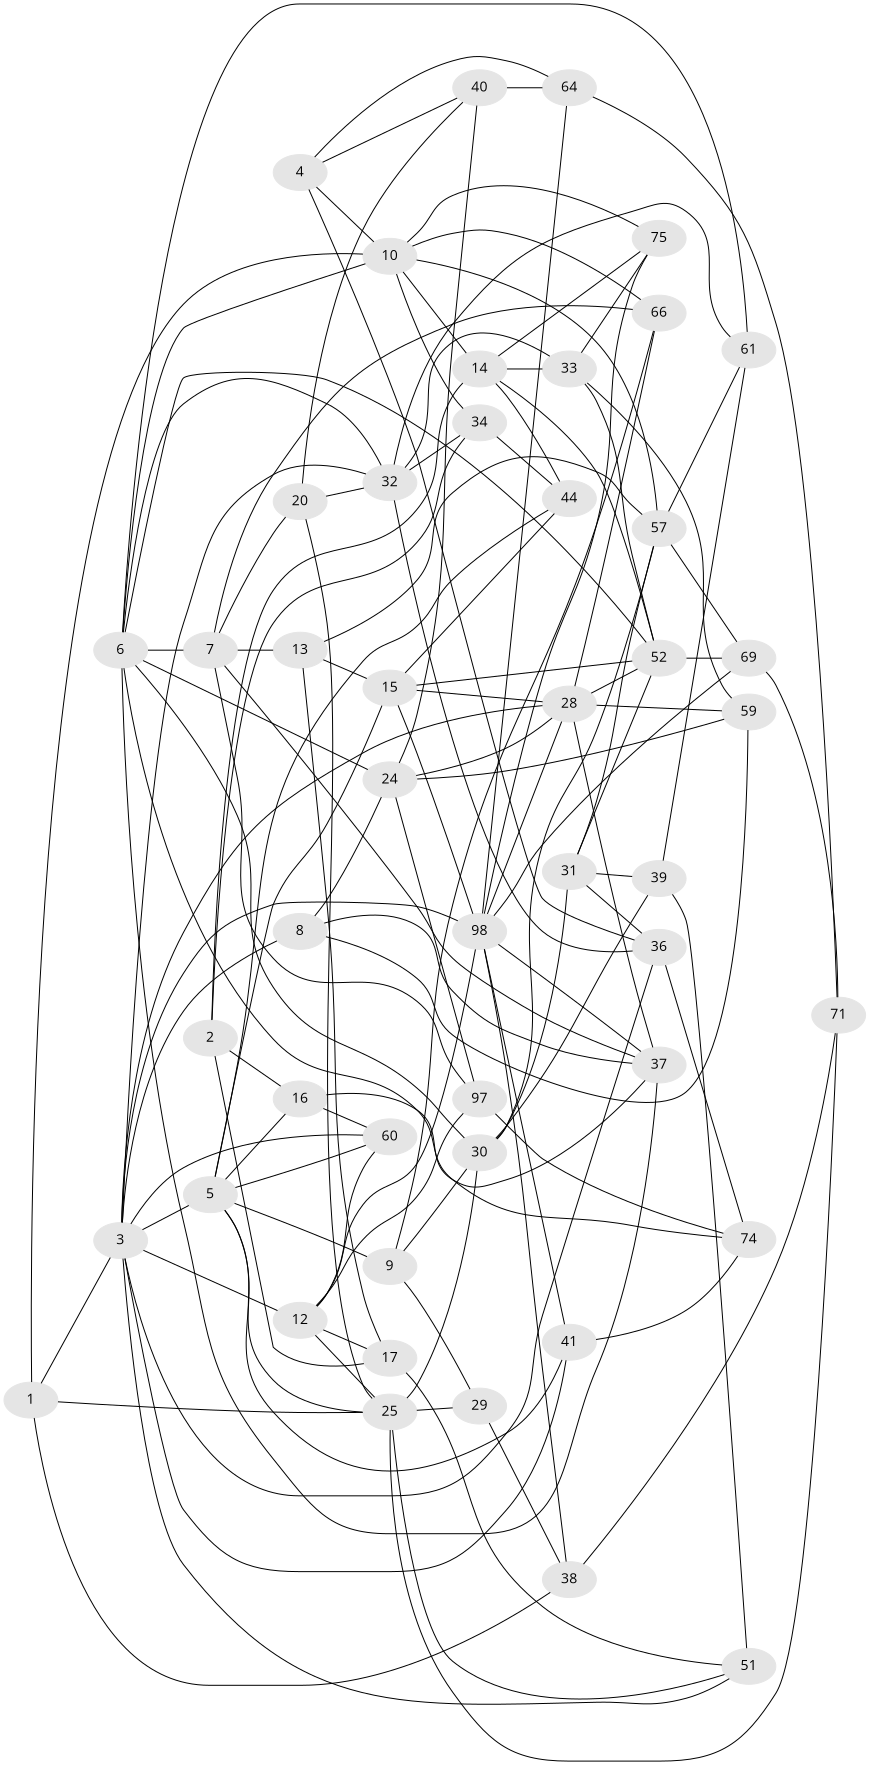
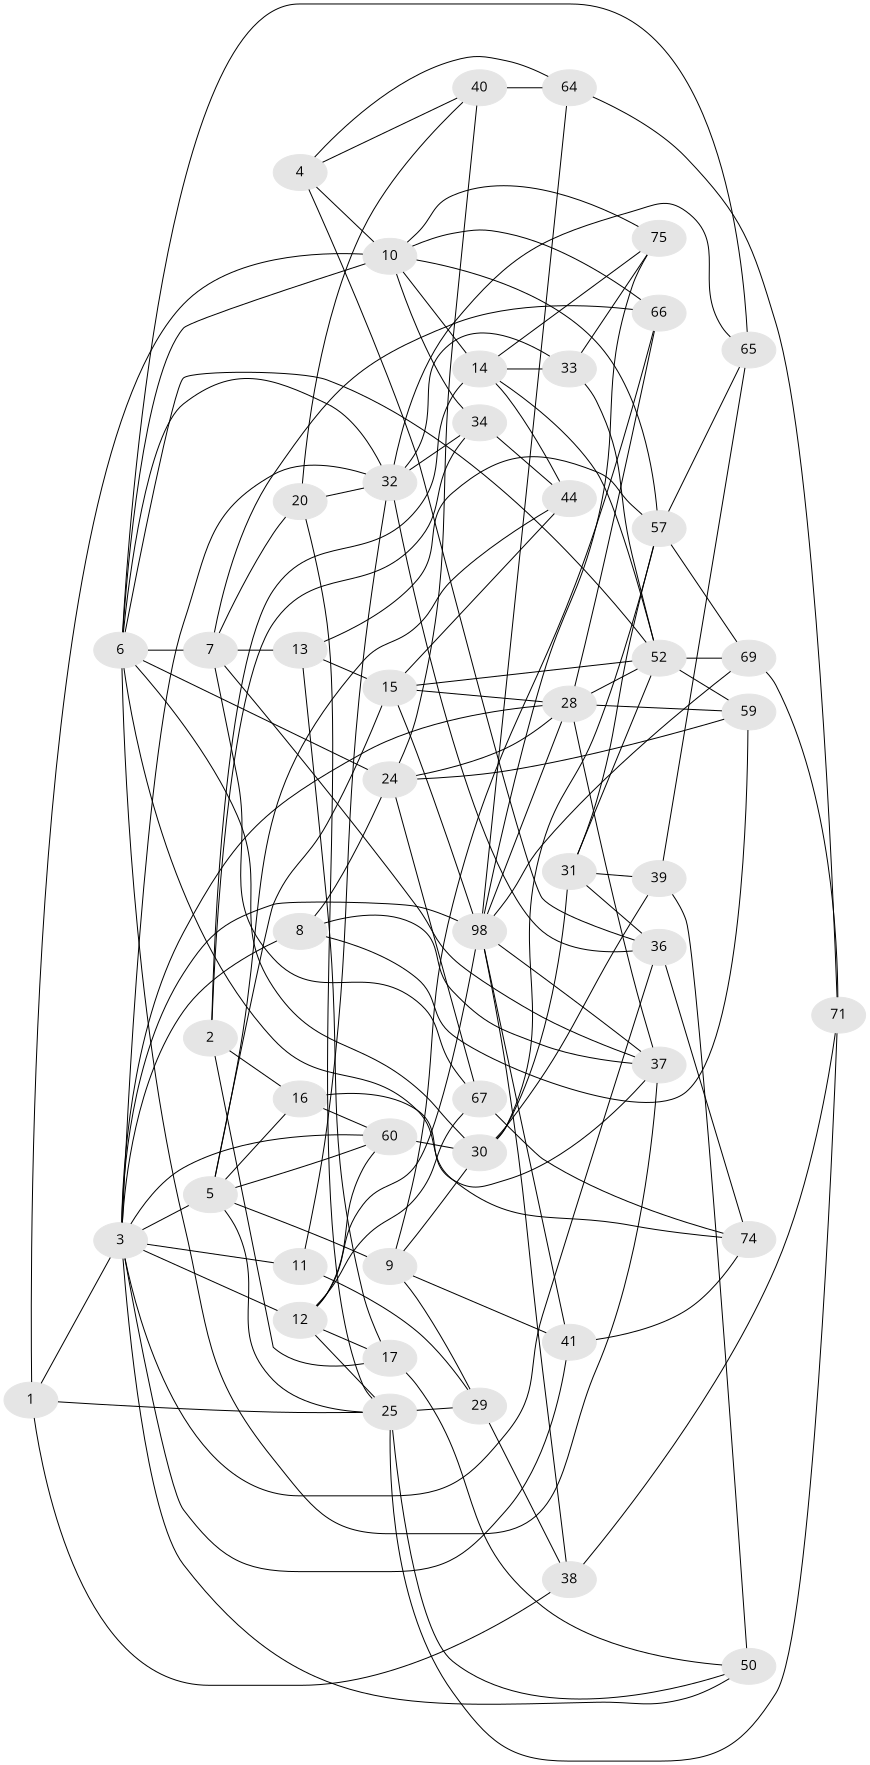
node "61": label "61" -> "65"
edge "33" -- "59": now "52" -- "59"
node "97": label "97" -> "67"
node "11": added
edge "30" -- "25": now "30" -- "60"
edge "5" -- "41": now "9" -- "41"
node "51": label "51" -> "50"
